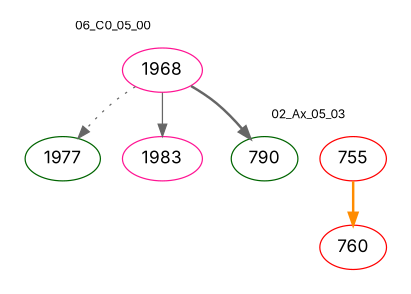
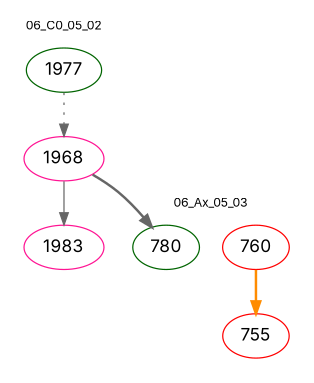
cluster "06_C0_05_00": label "06_C0_05_00" -> "06_C0_05_02"
edge "1968" -> "1977": reversed
cluster "02_Ax_05_03": label "02_Ax_05_03" -> "06_Ax_05_03"
node "790": label "790" -> "780"
edge "755" -> "760": reversed
